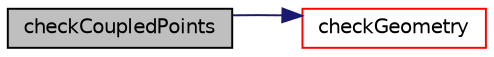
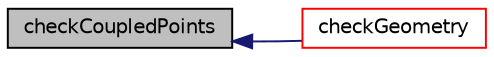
edge "checkCoupledPoints" -> "checkGeometry": reversed
